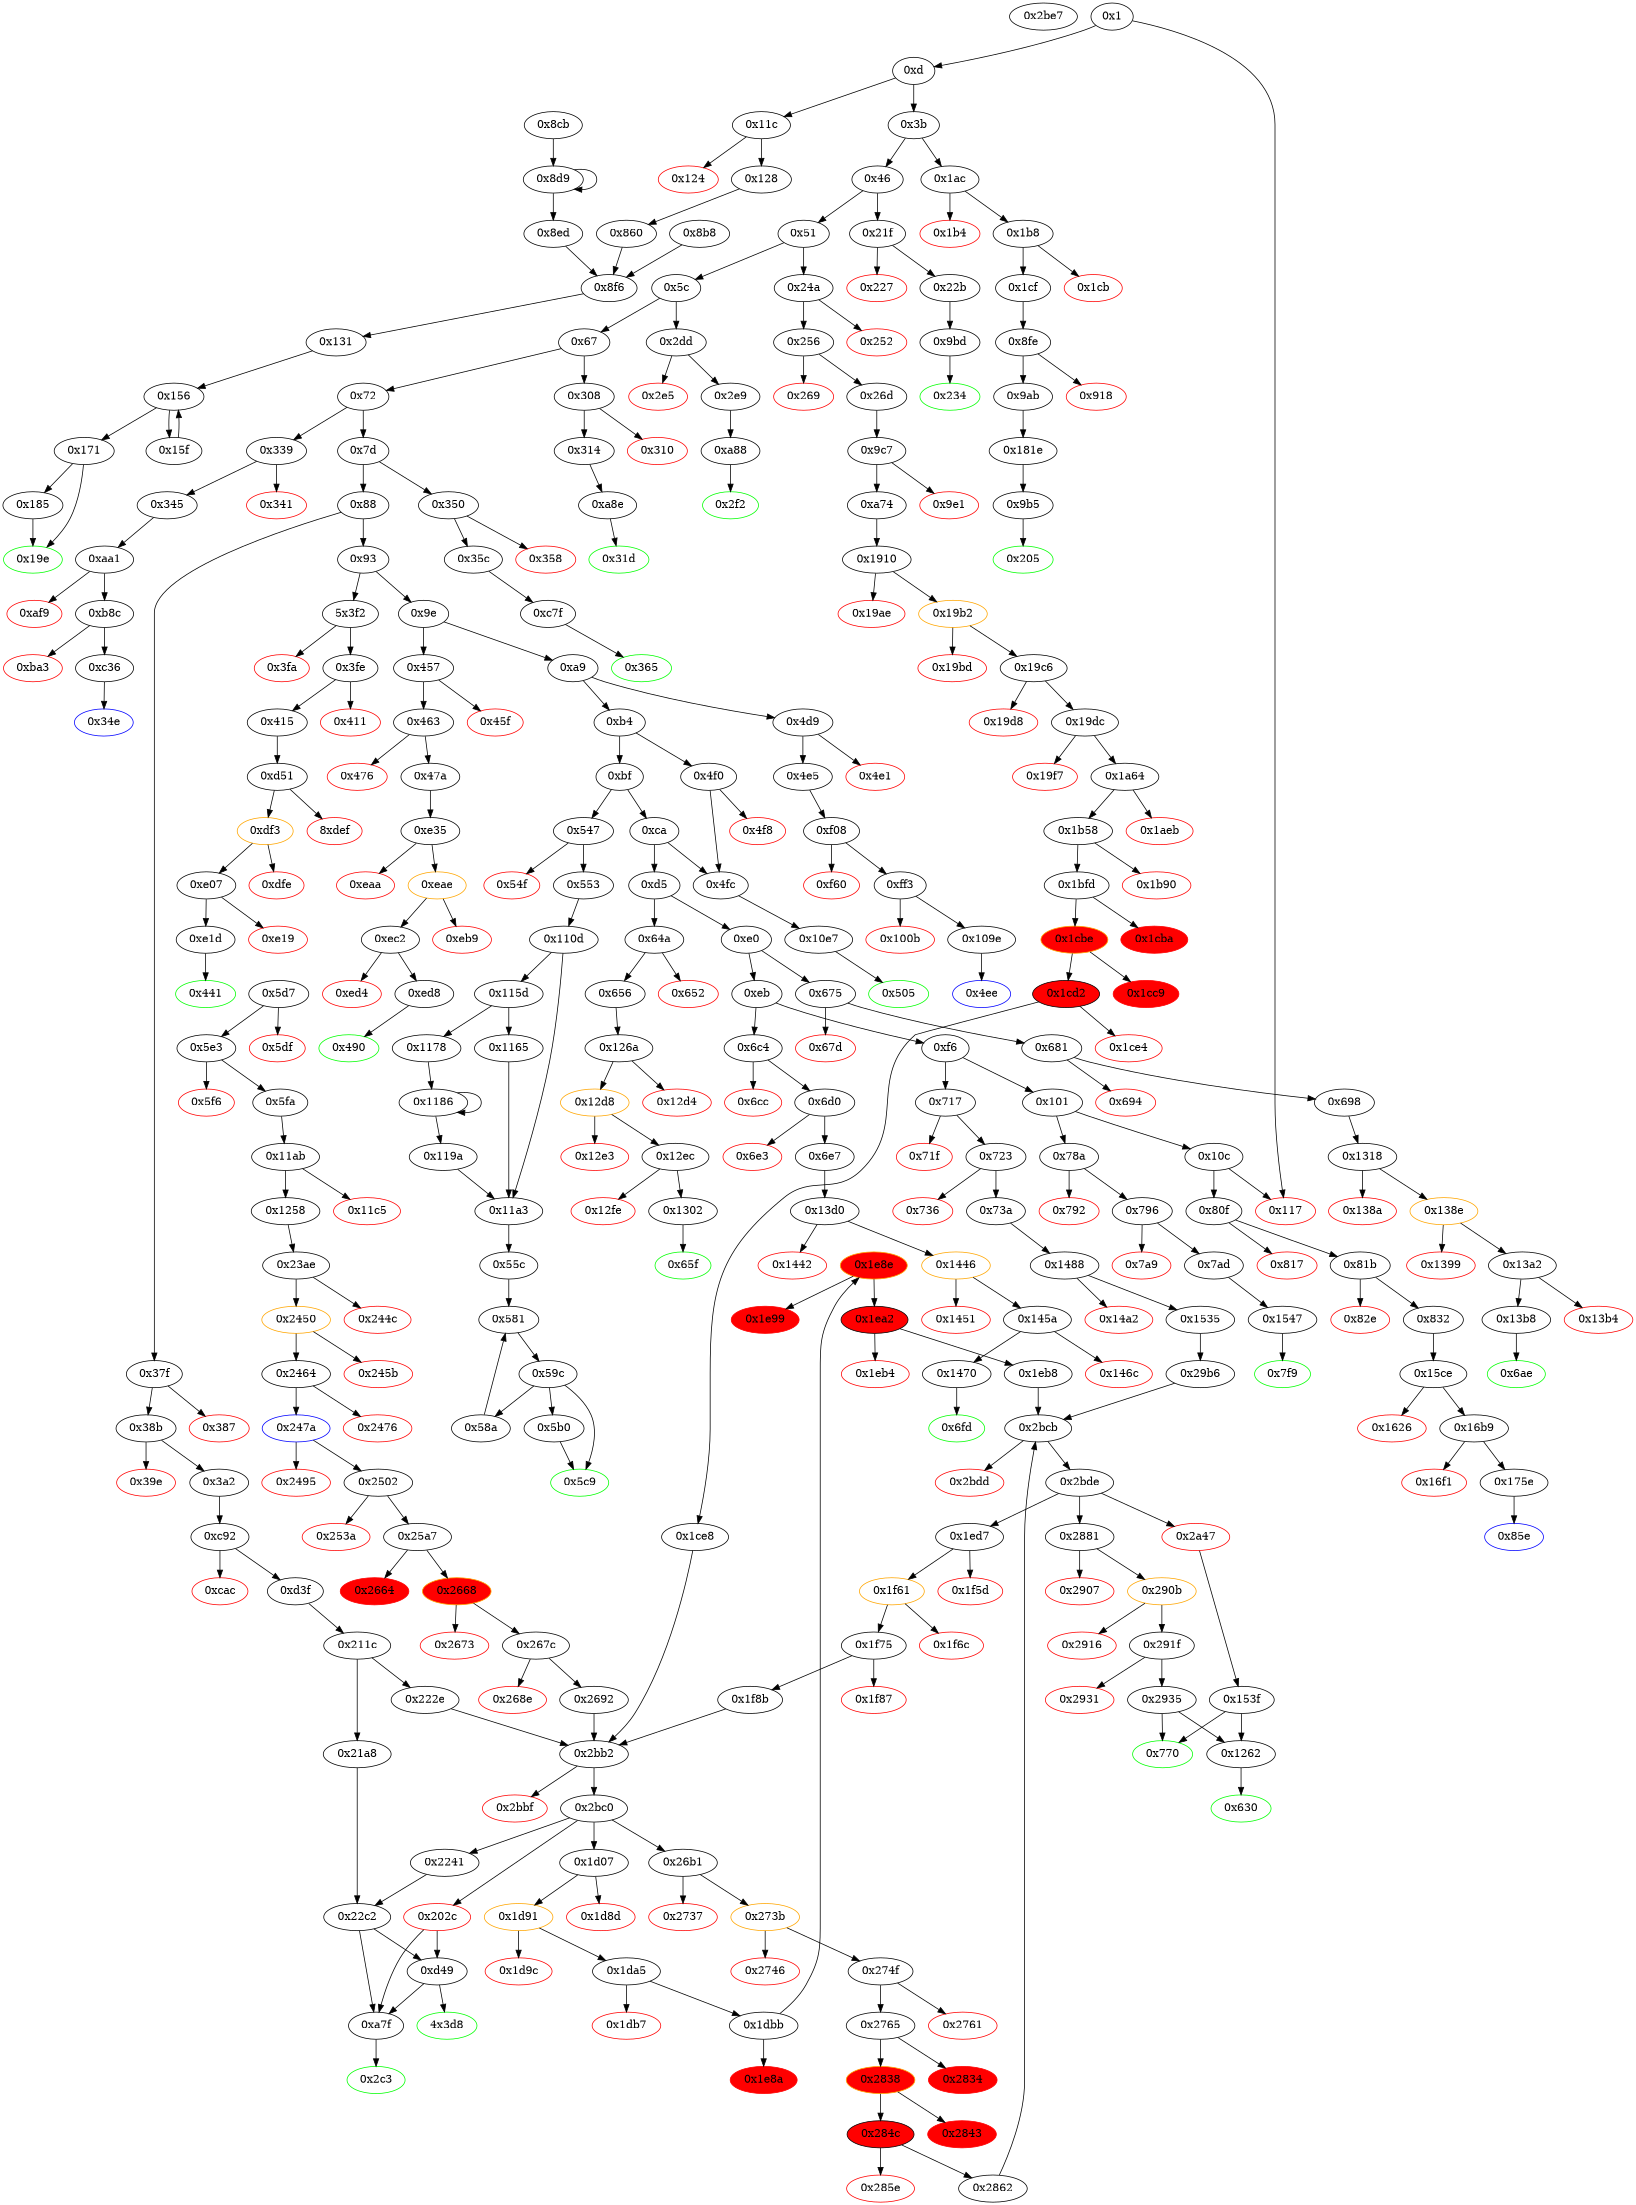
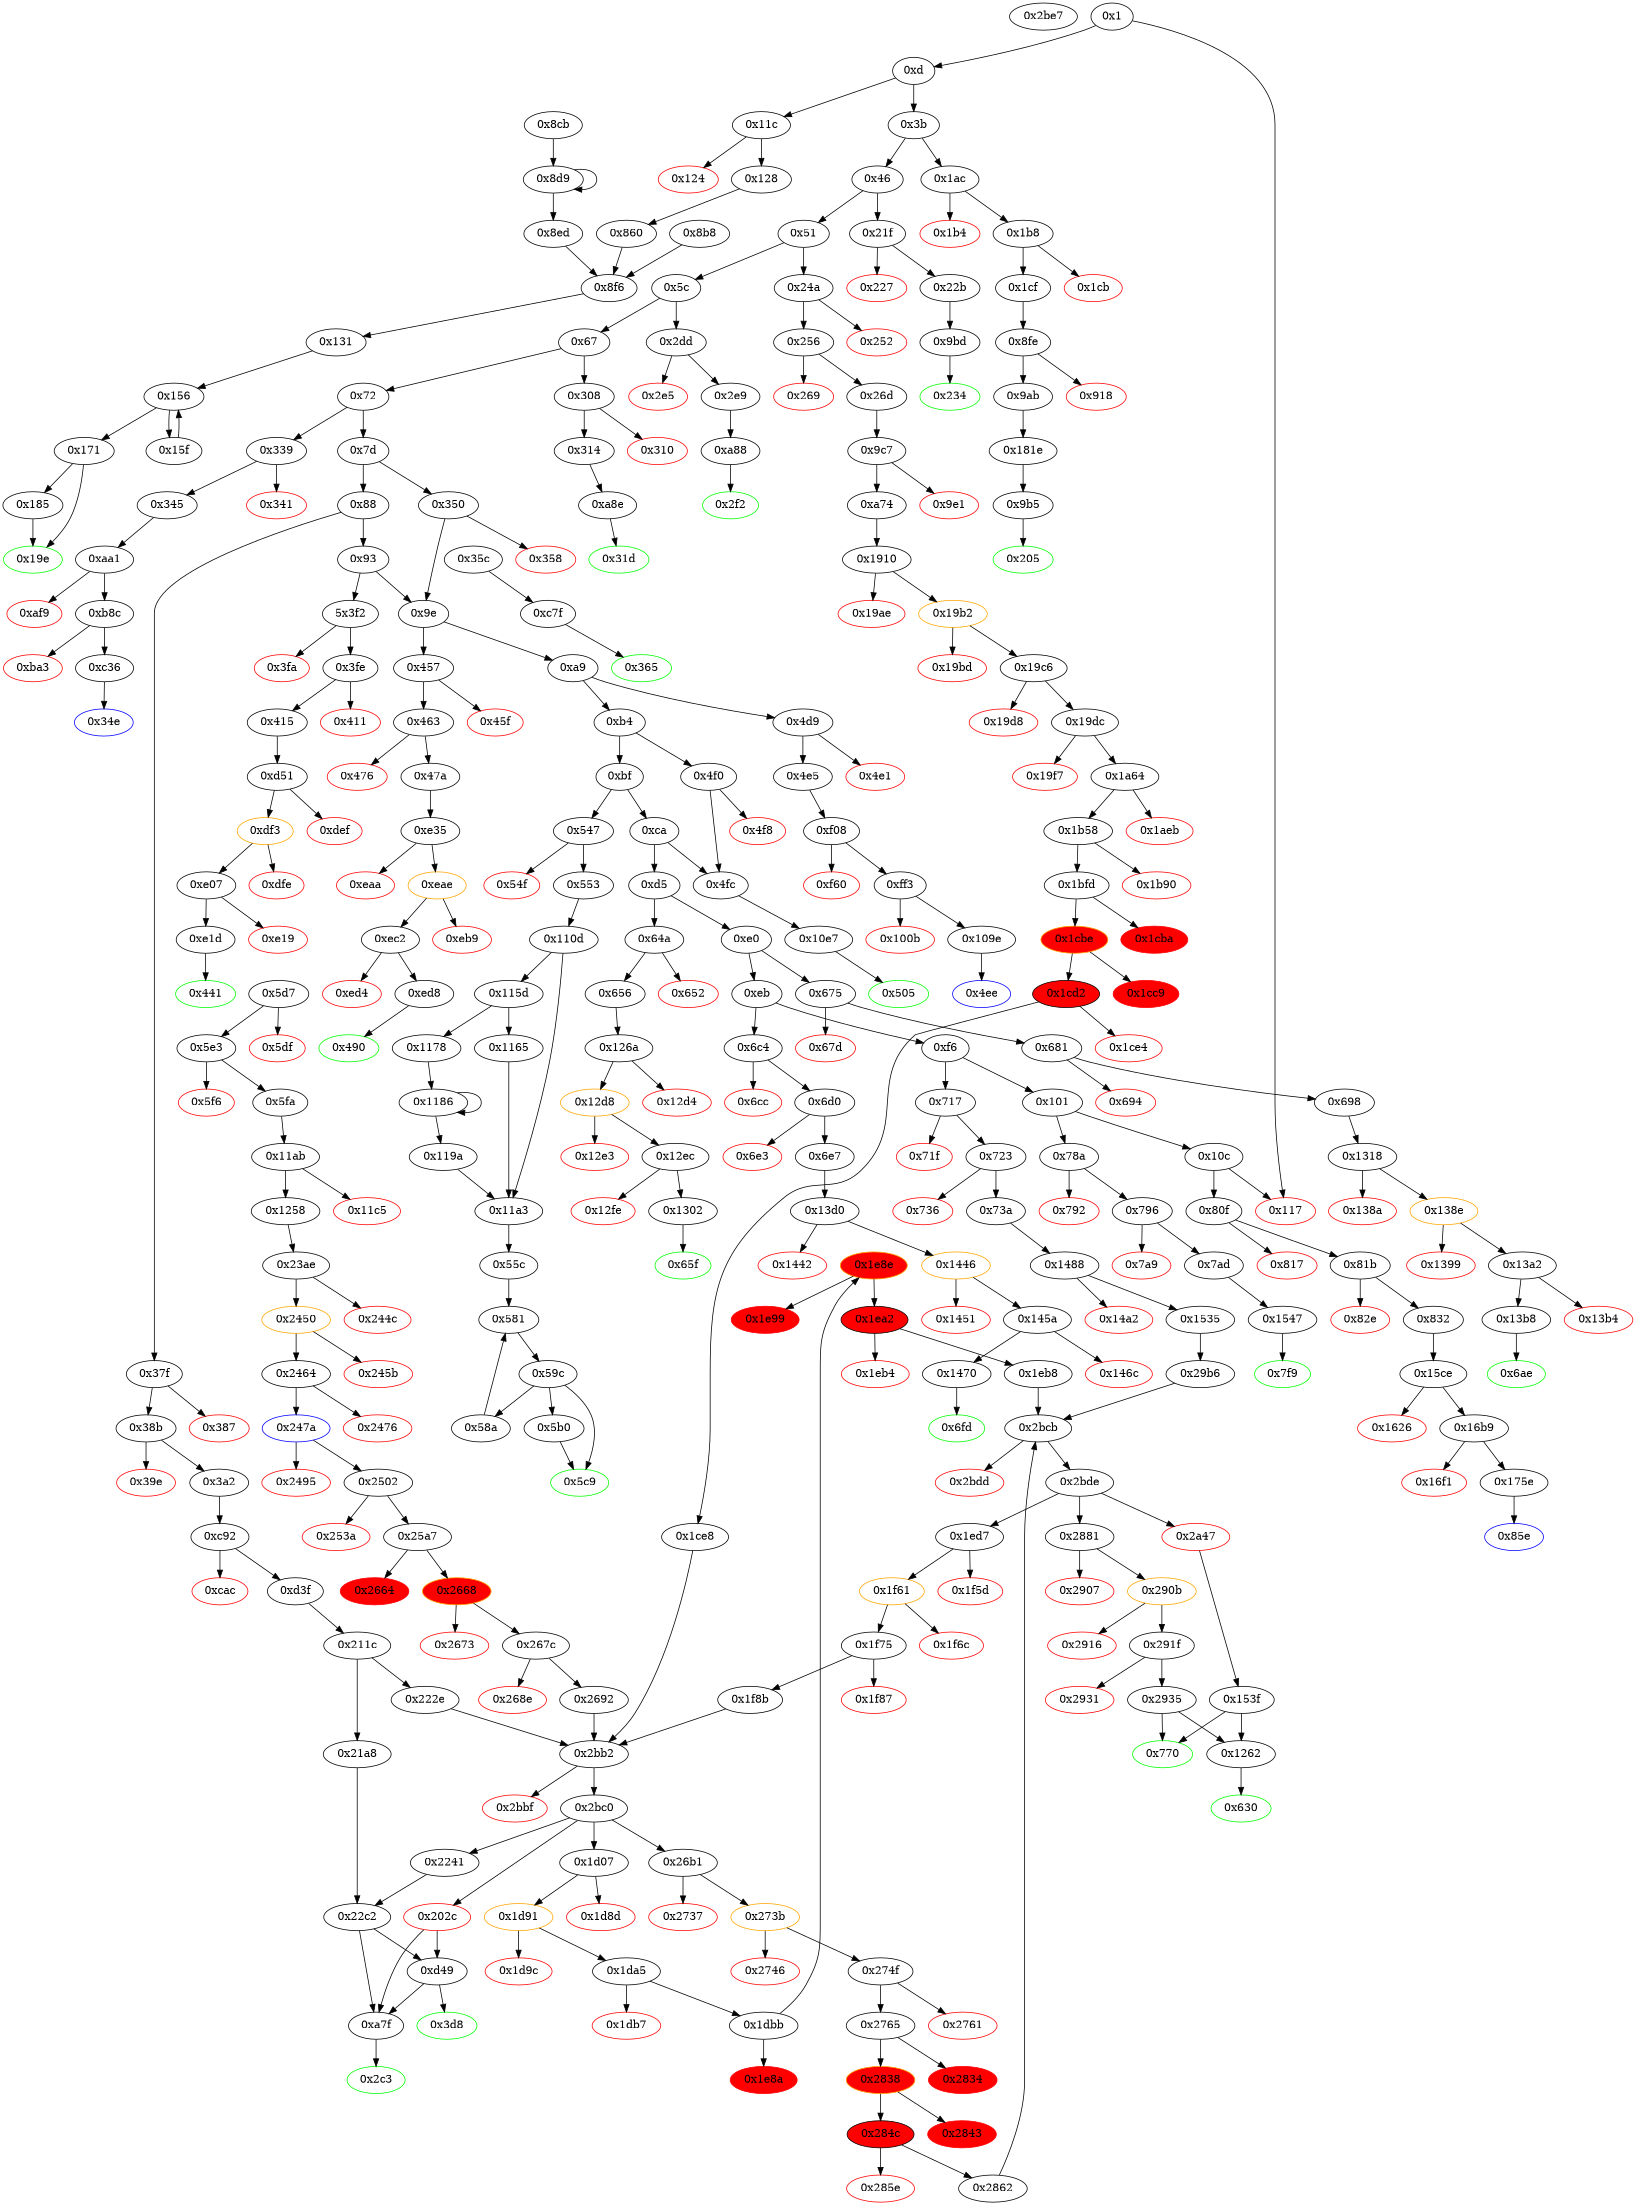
edge "0x350" -> "0x35c": now "0x350" -> "0x9e"
node "8xdef": label "8xdef" -> "0xdef"
node "4x3d8": label "4x3d8" -> "0x3d8"
